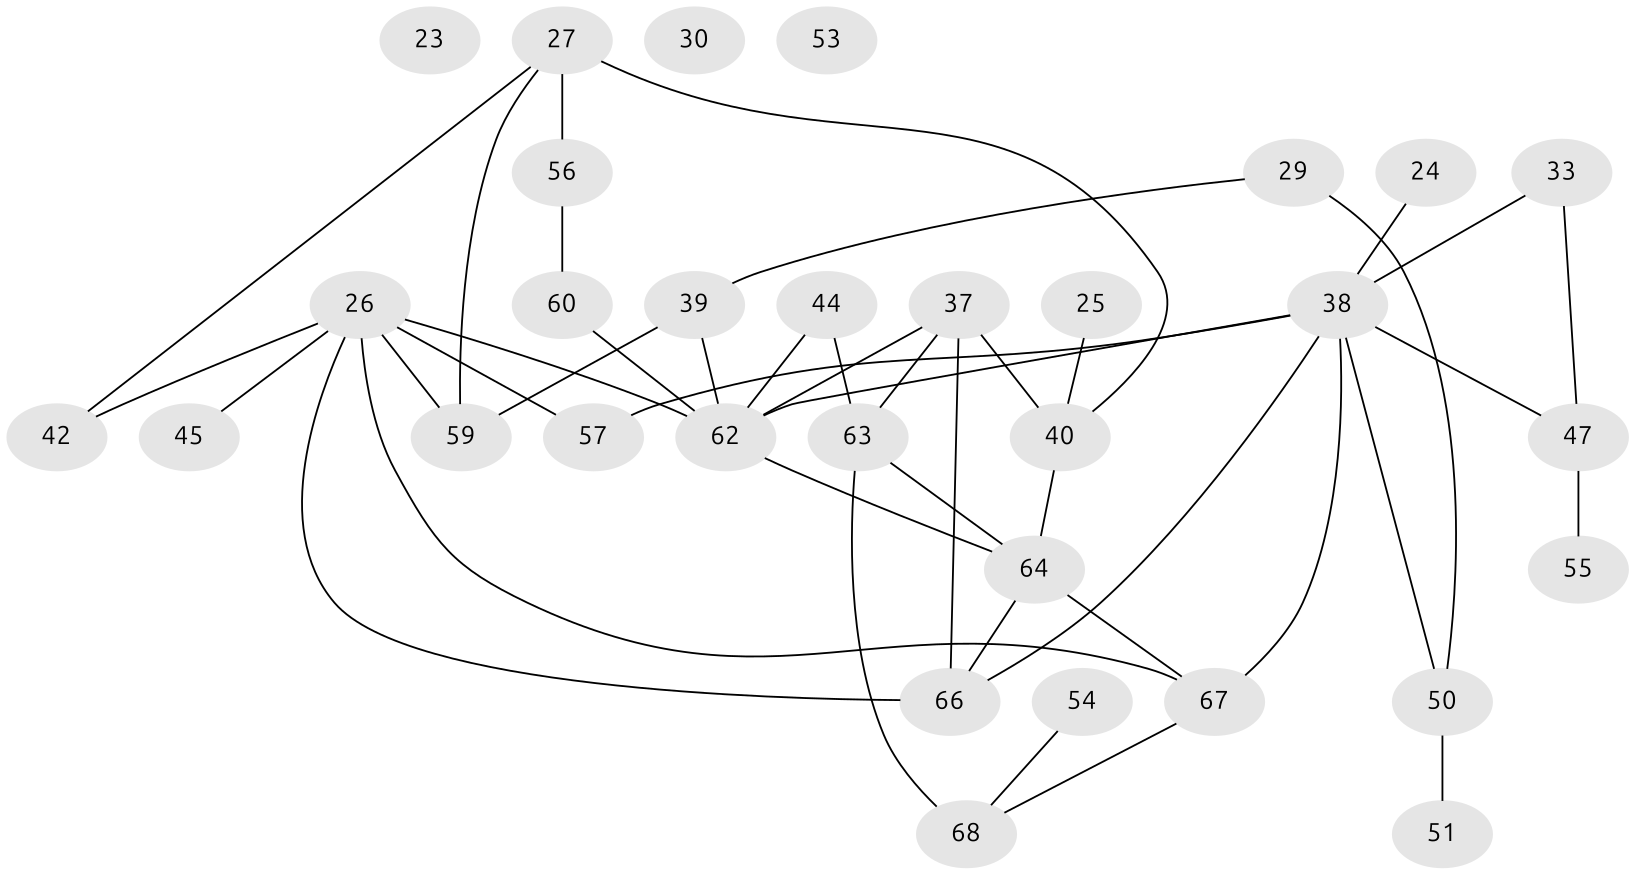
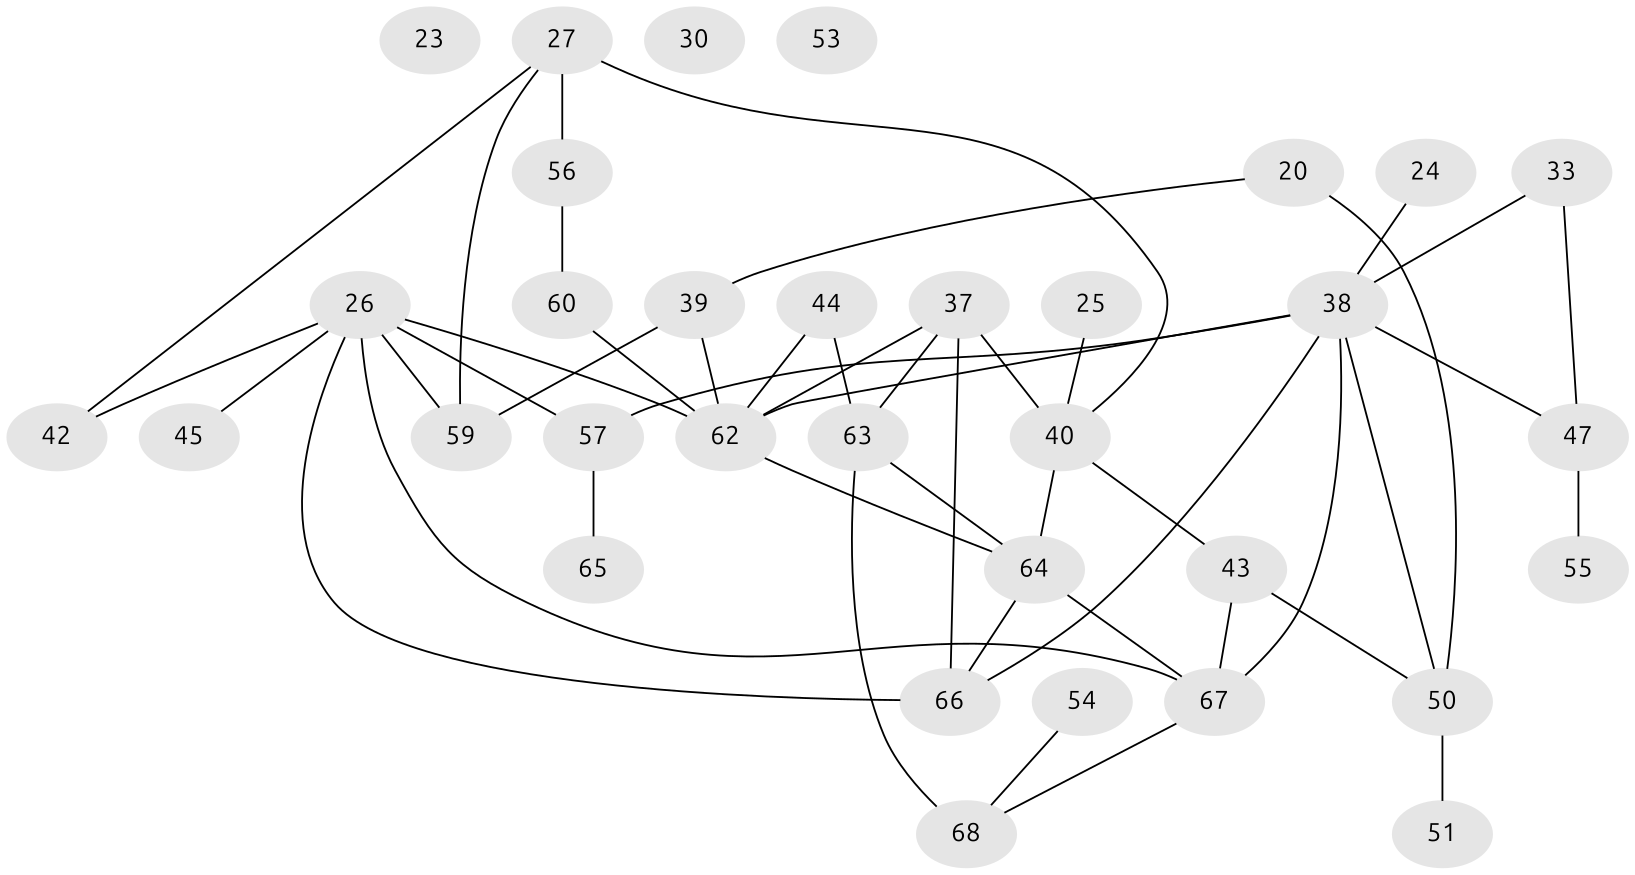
node "29": label "29" -> "20"
node "65": added
node "43": added
